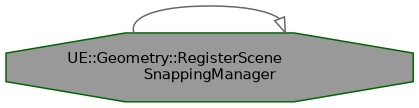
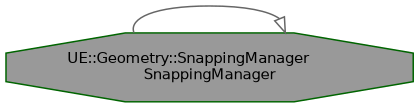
node "UE::Geometry::RegisterScene SnappingManager": label "UE::Geometry::RegisterScene SnappingManager" -> "UE::Geometry::SnappingManager SnappingManager"
